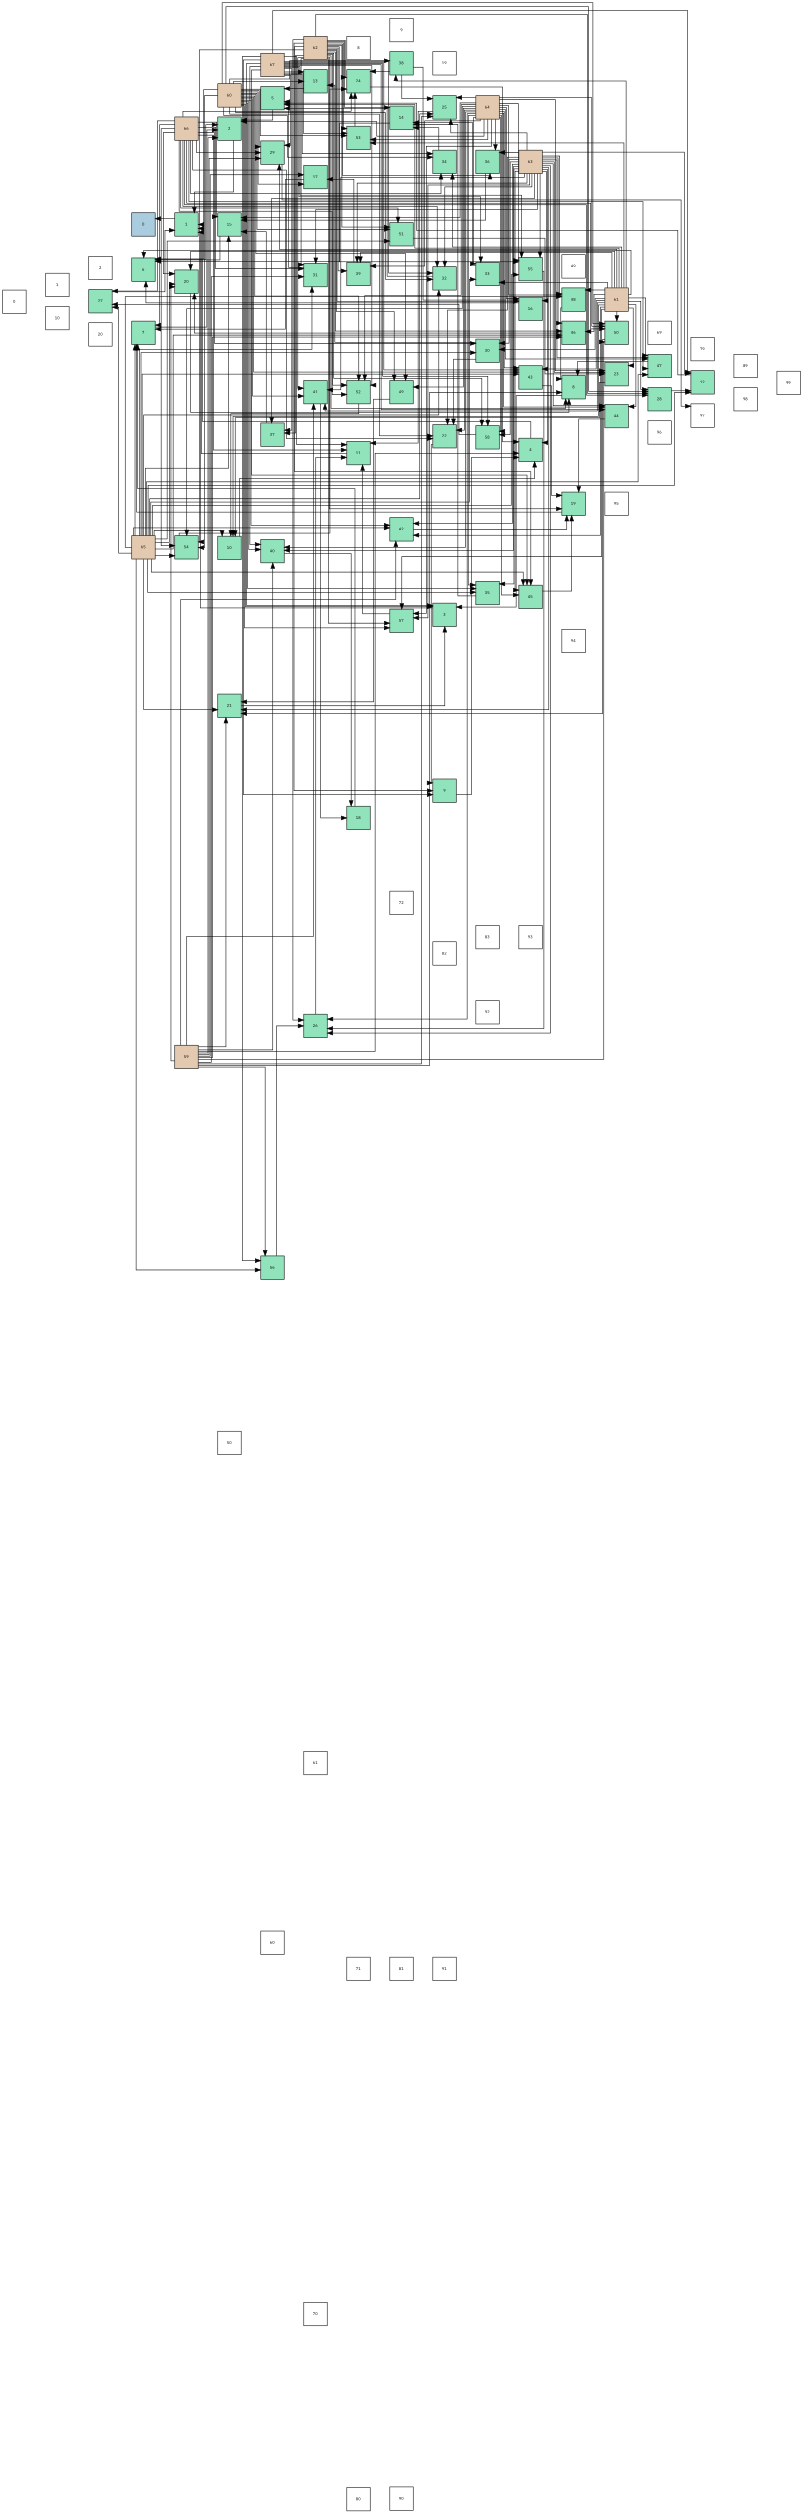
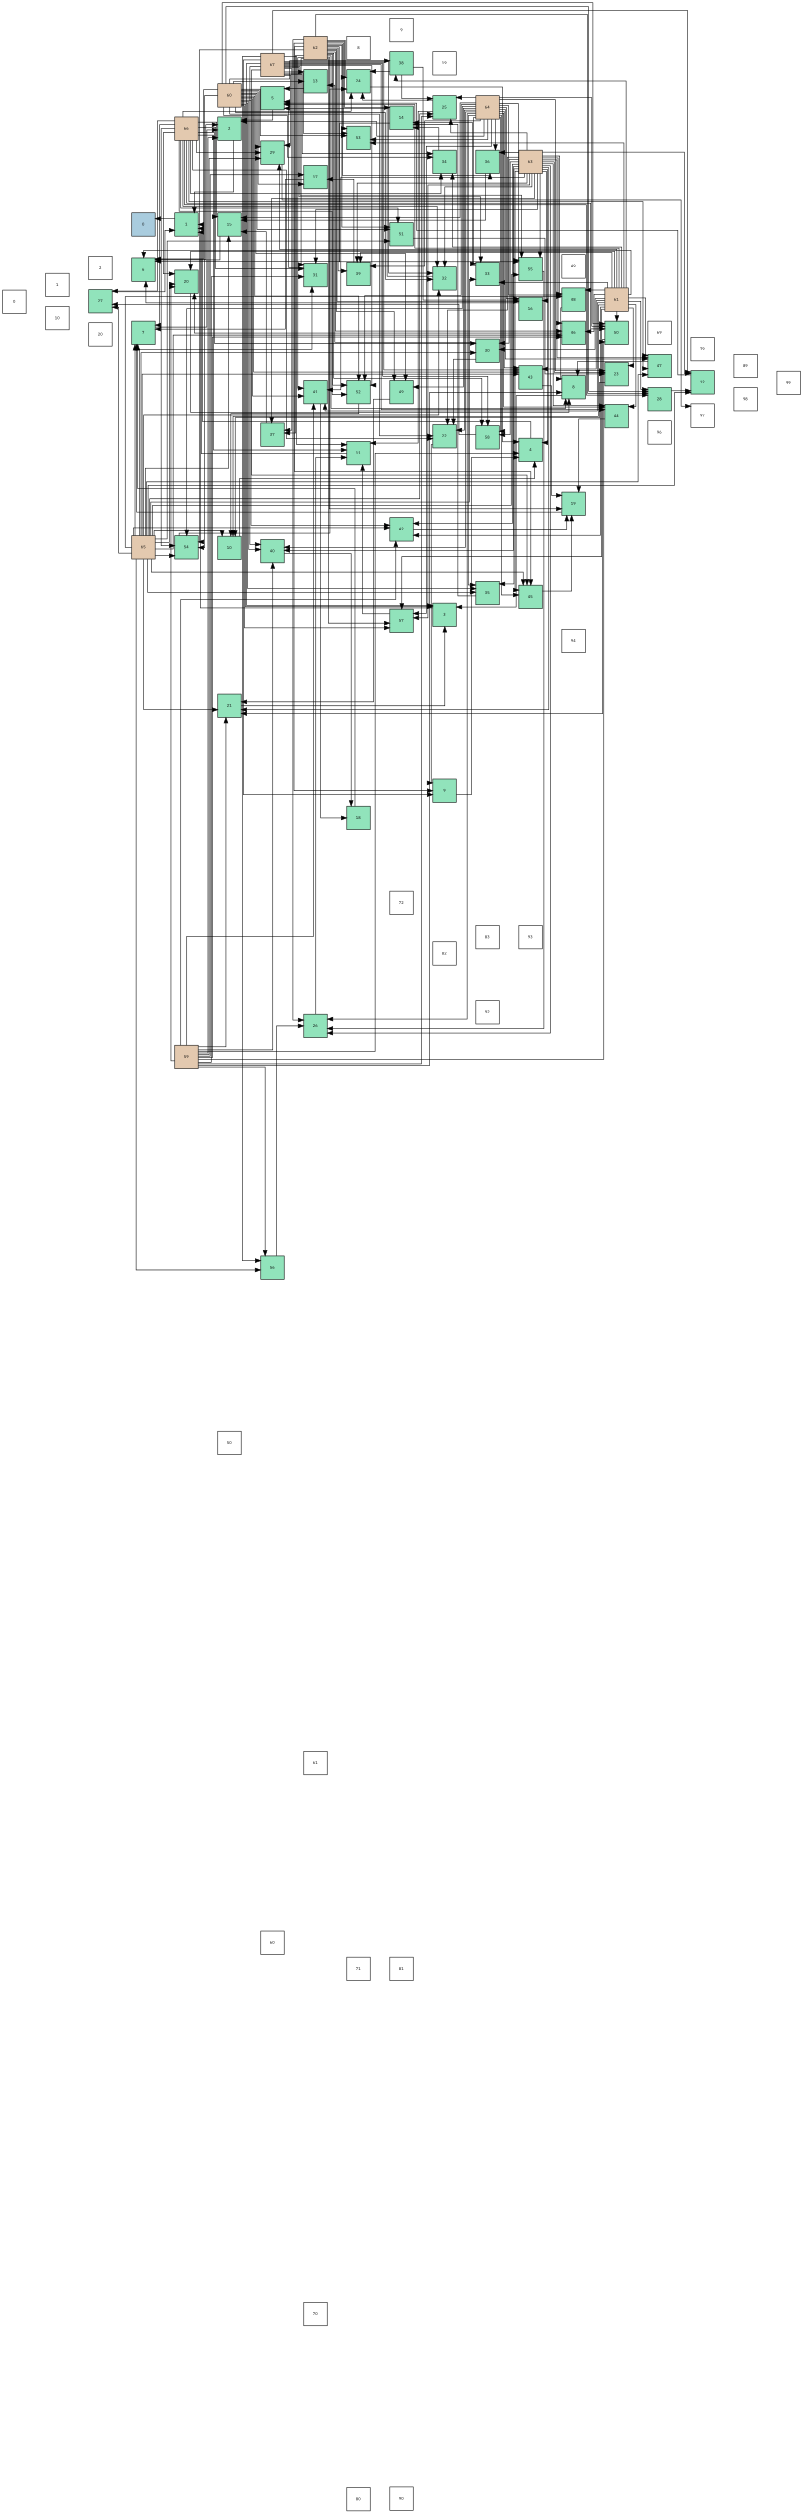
edge "53" -> "24": now "25" -> "24"
node "95": removed
node "91": removed
